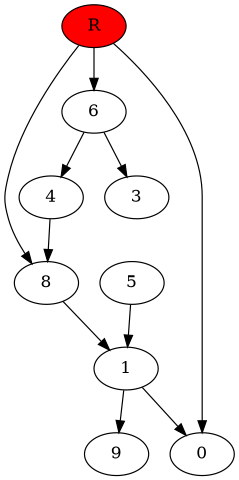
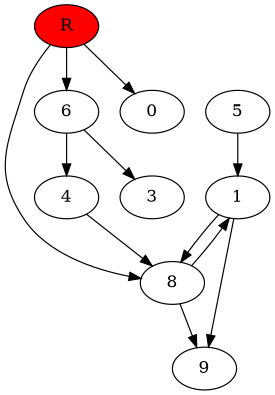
edge "8" -> "9": added
edge "1" -> "0": now "1" -> "8"
